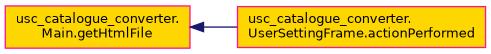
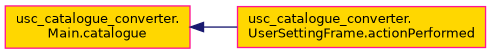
node "usc_catalogue_converter. Main.getHtmlFile": label "usc_catalogue_converter. Main.getHtmlFile" -> "usc_catalogue_converter. Main.catalogue"
